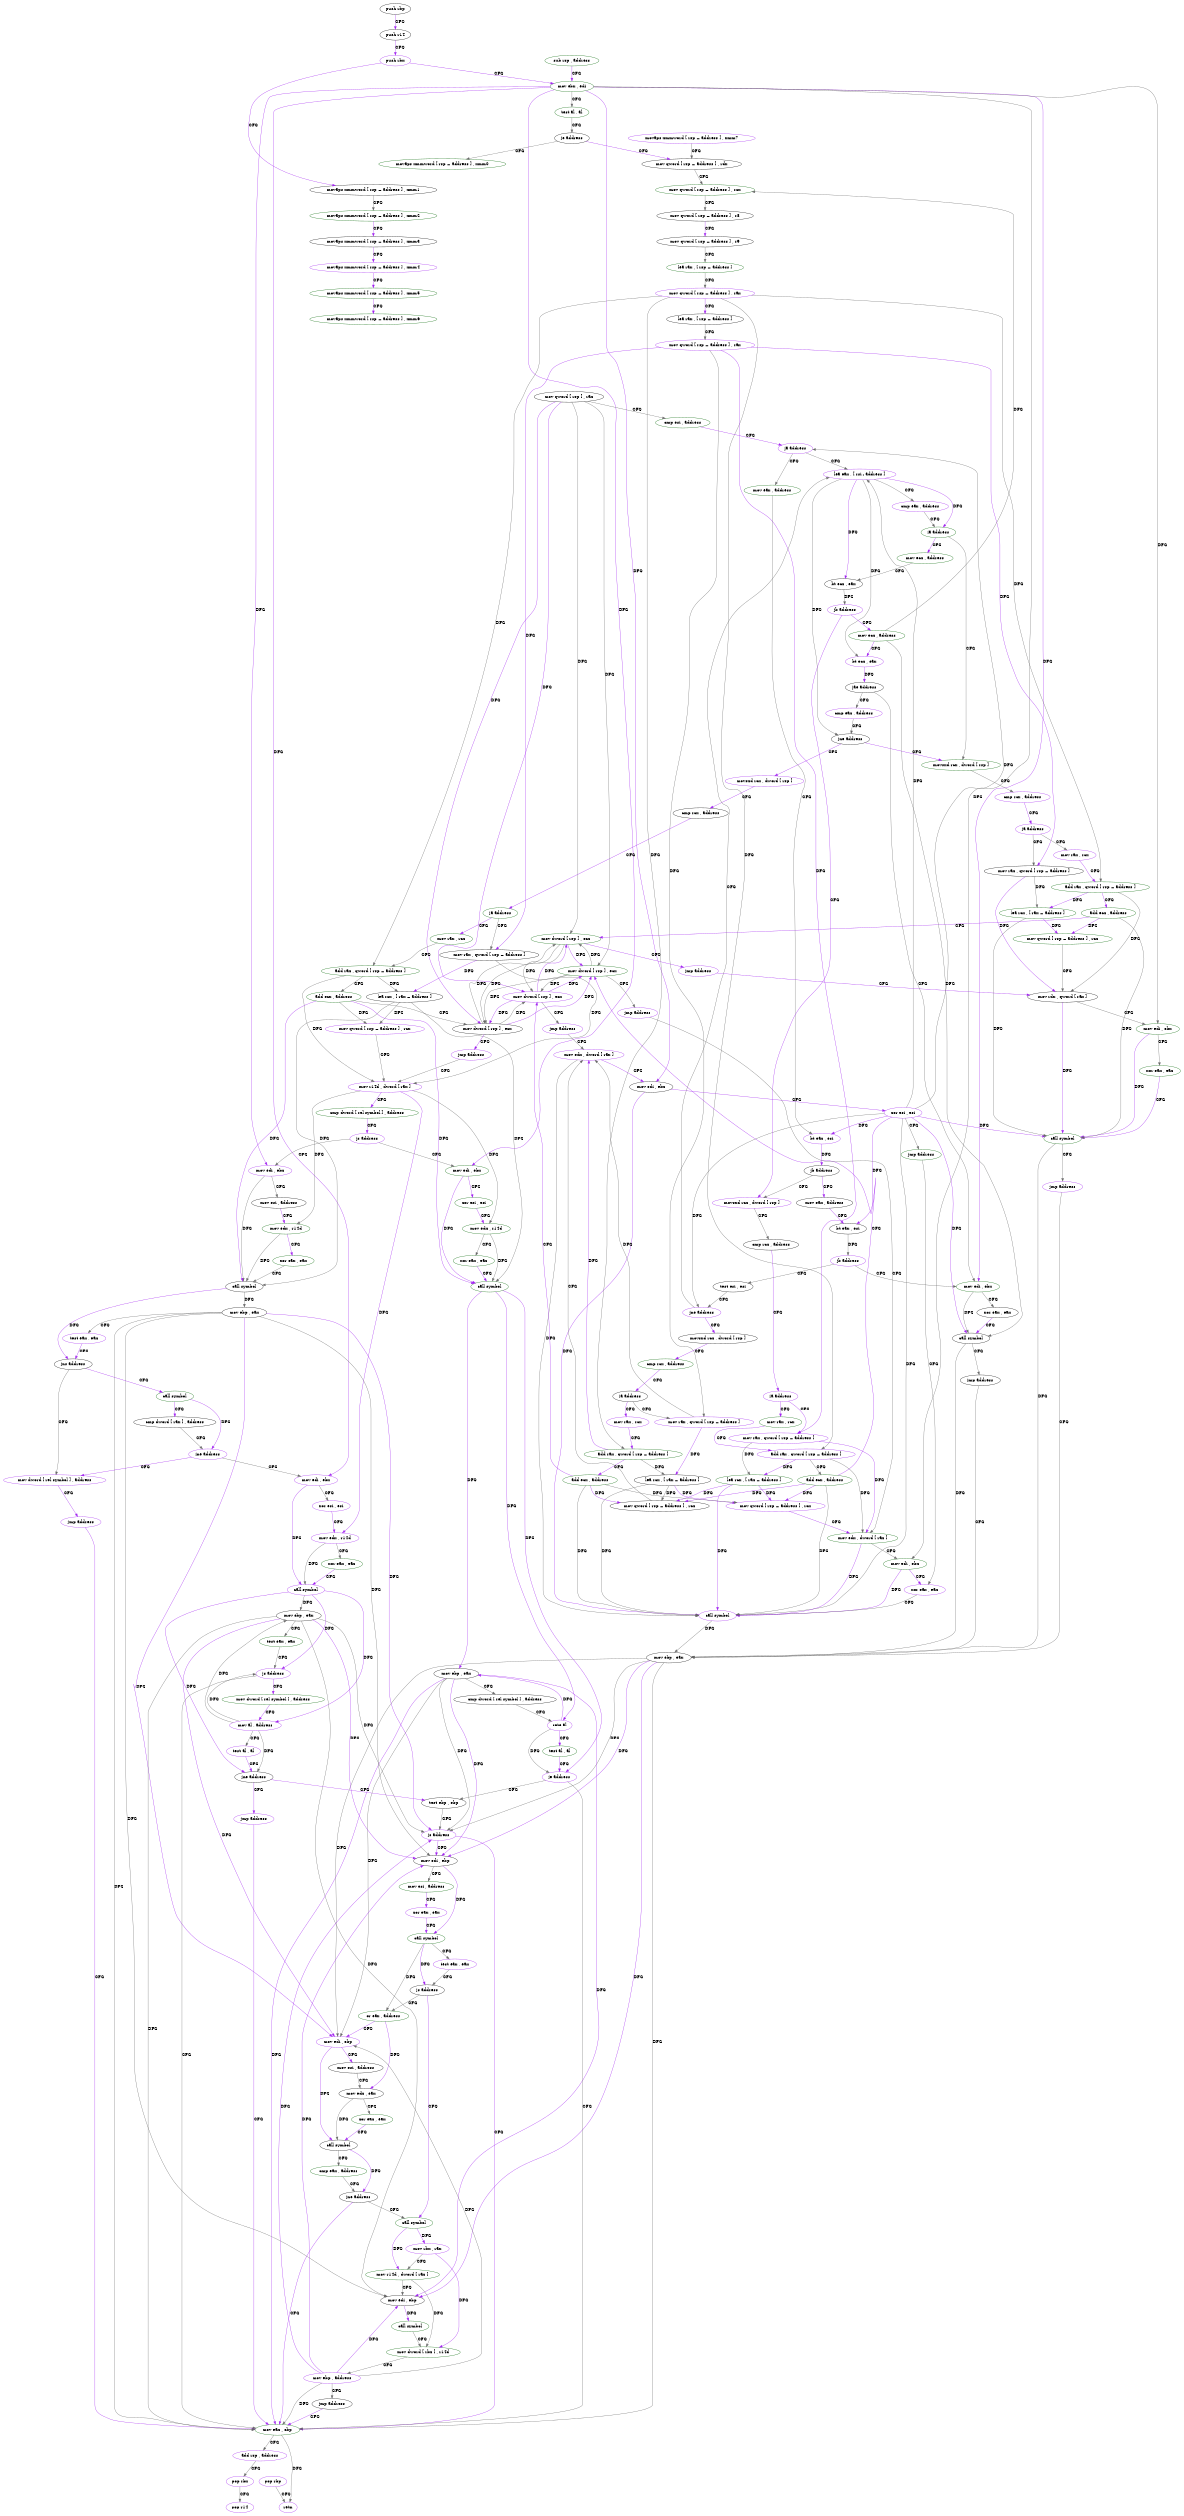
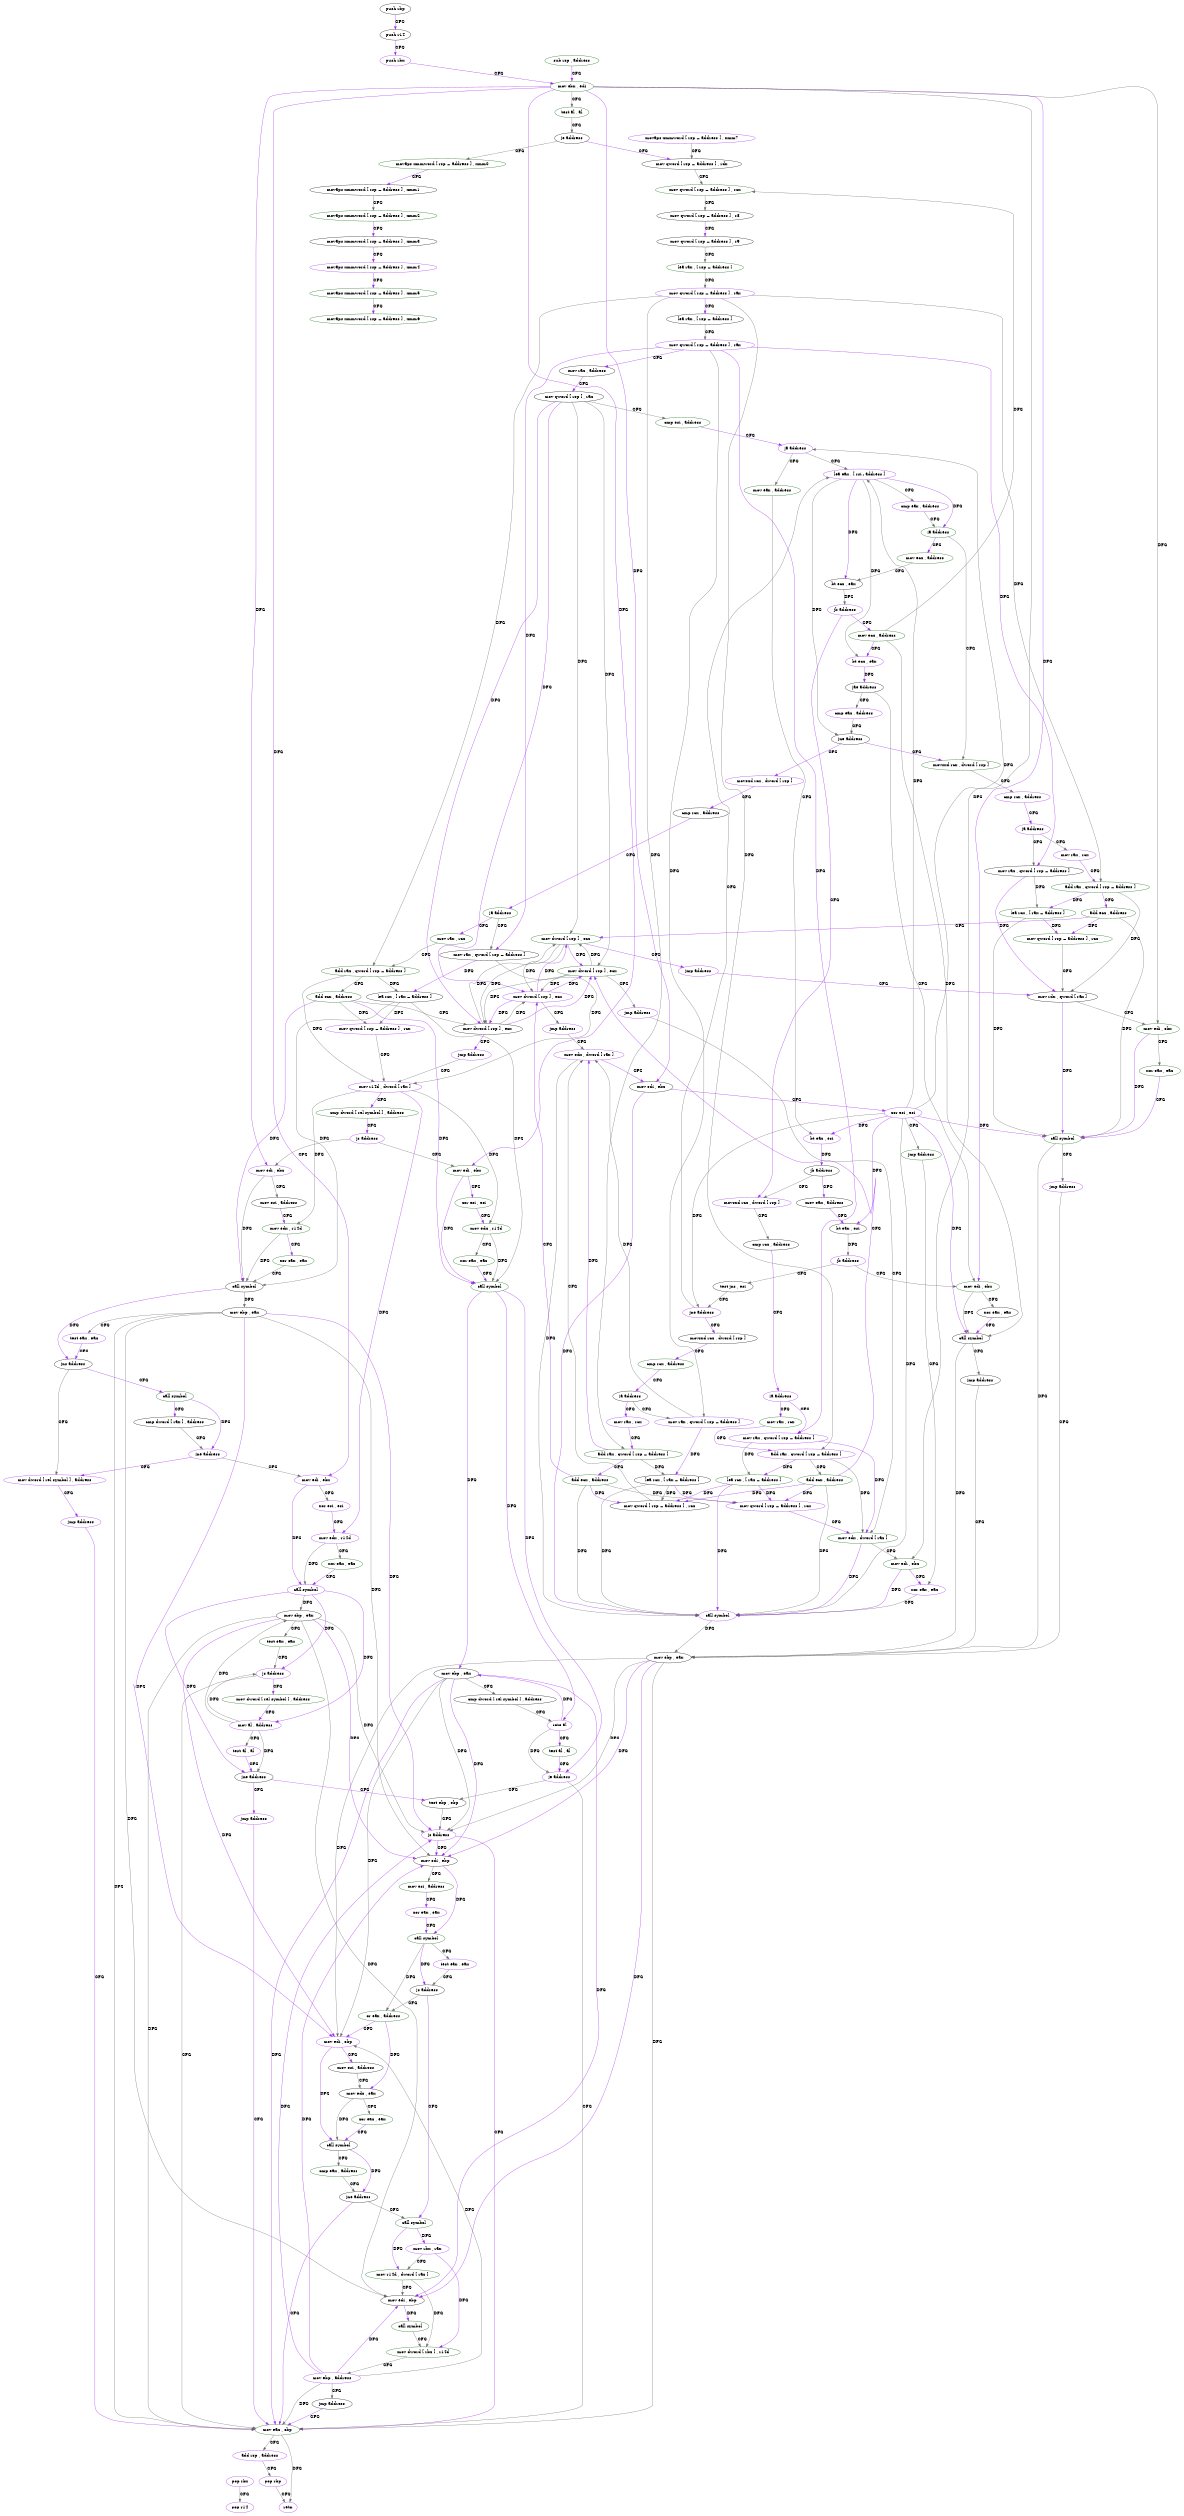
edge "push rbx" -> "movaps xmmword [ rsp + address ] , xmm1": now "movaps xmmword [ rsp + address ] , xmm0" -> "movaps xmmword [ rsp + address ] , xmm1"
node "mov rax , address": added
node "test esi , esi": label "test esi , esi" -> "test jns , esi"
edge "add rsp , address" -> "pop rbx": now "add rsp , address" -> "pop rbp"
